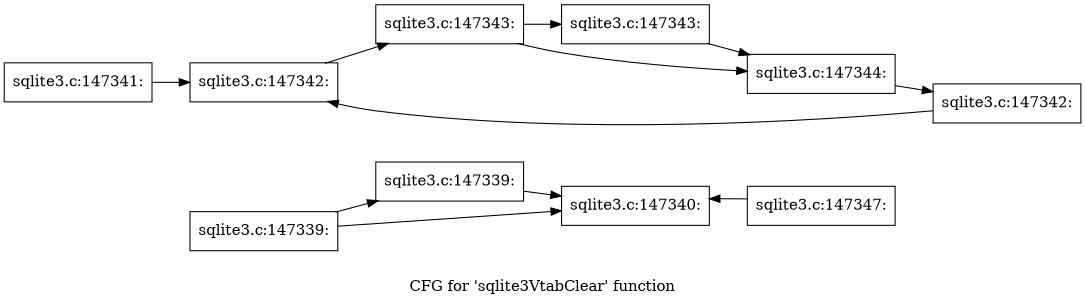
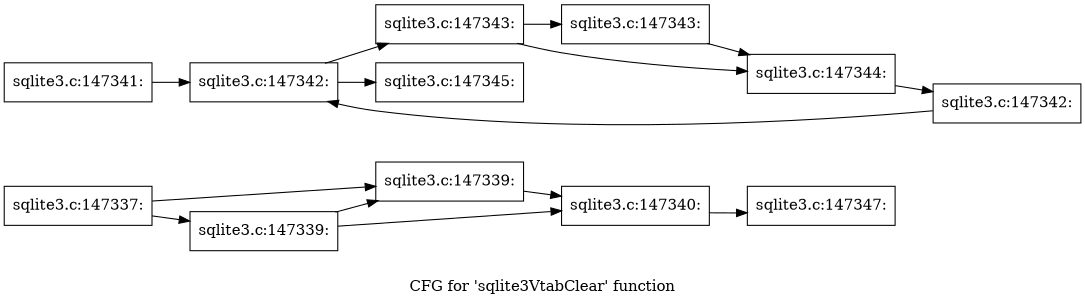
node "sqlite3.c:147345:": added
edge "sqlite3.c:147347:" -> "sqlite3.c:147340:": reversed
node "sqlite3.c:147337:": added
